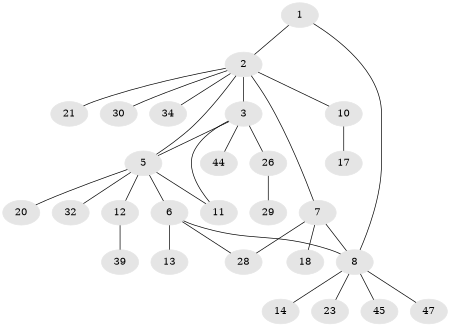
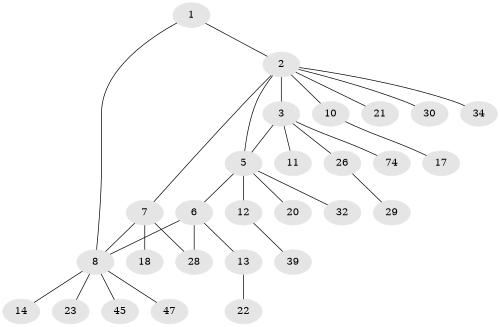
node "44": label "44" -> "74"
edge "5" -- "11": removed
node "22": added
